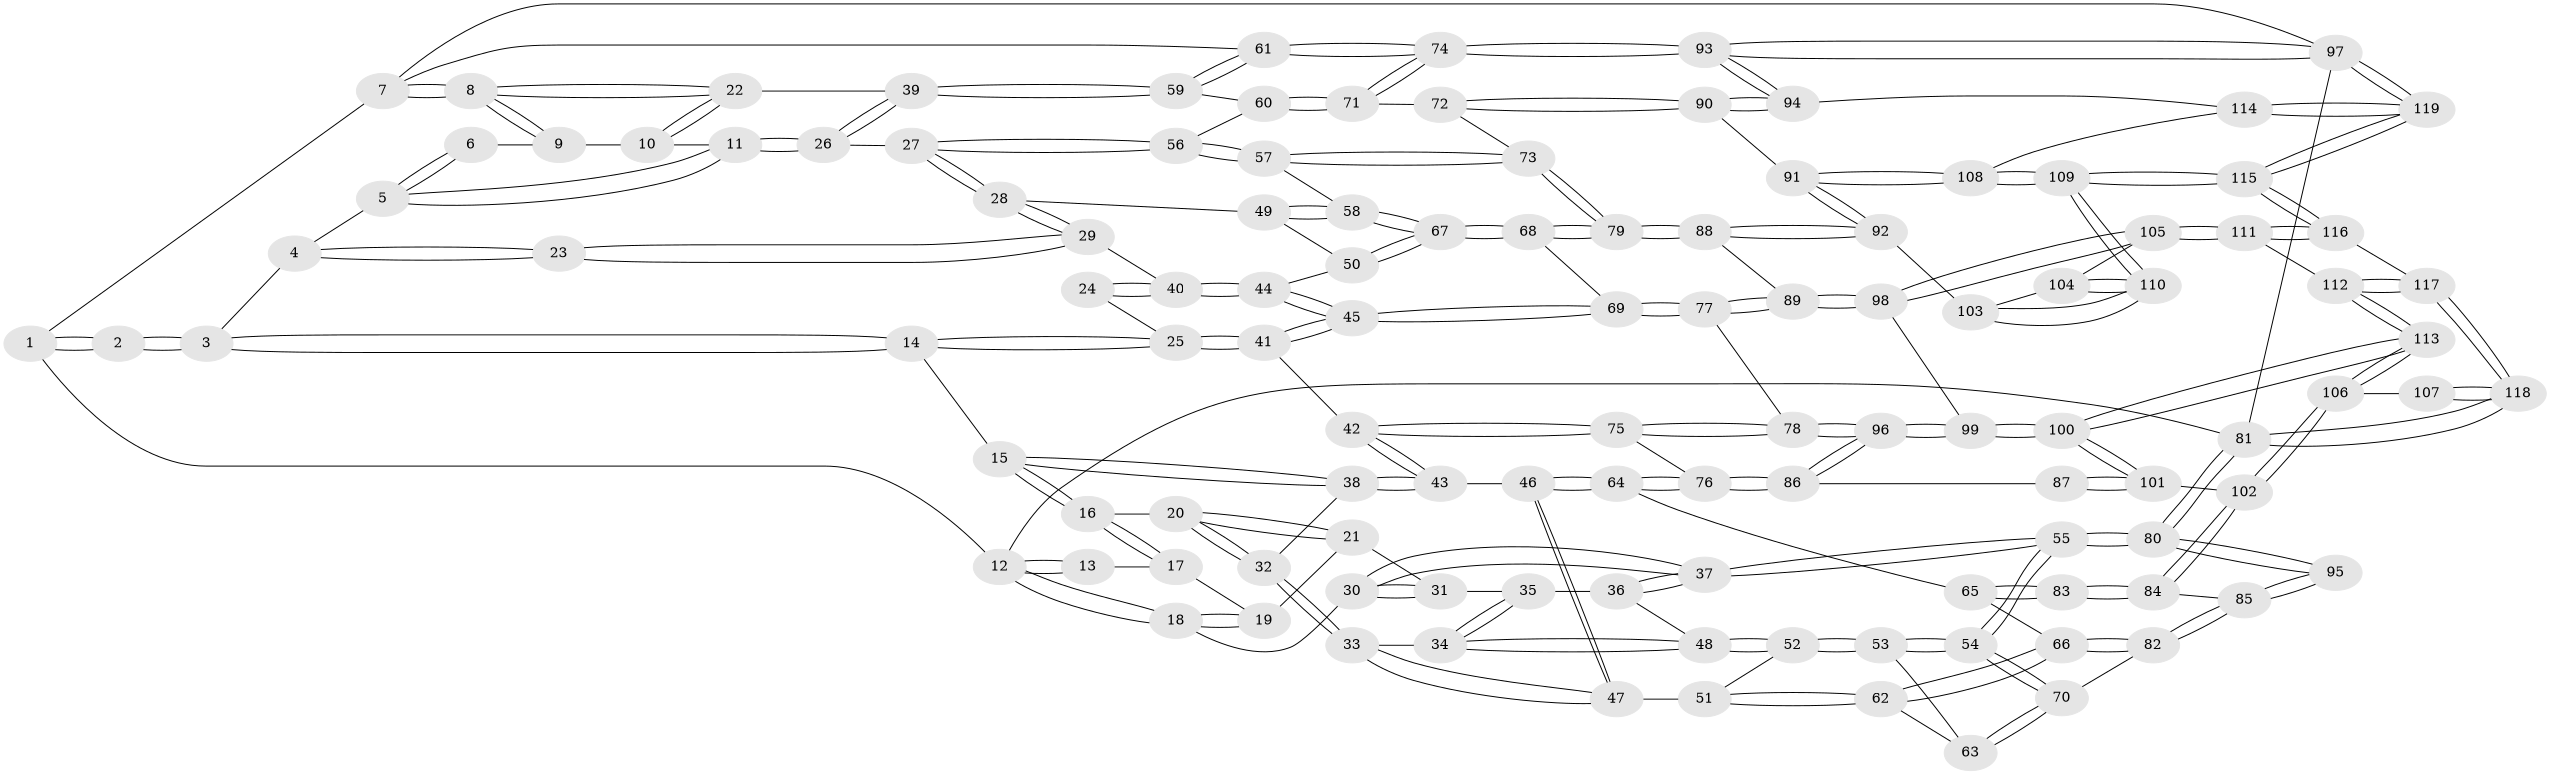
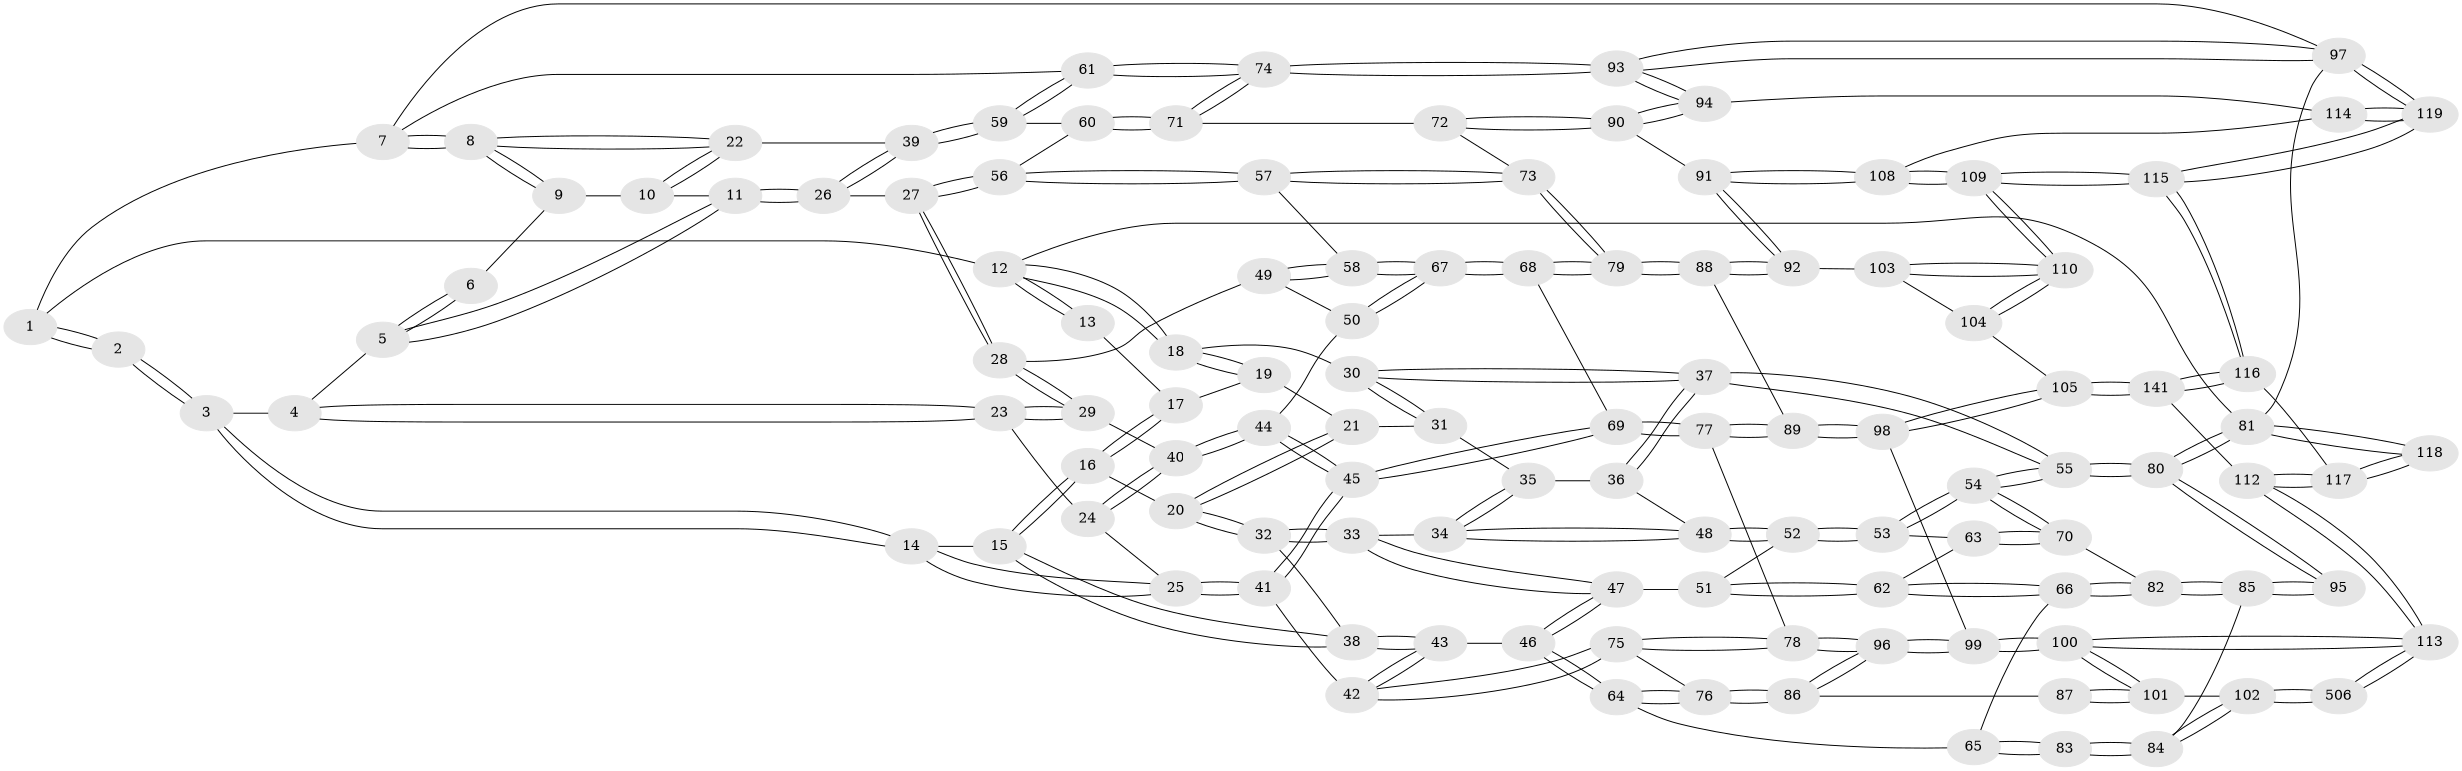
node "111": label "111" -> "141"
node "106": label "106" -> "506"
node "107": removed
edge "23" -- "24": added
